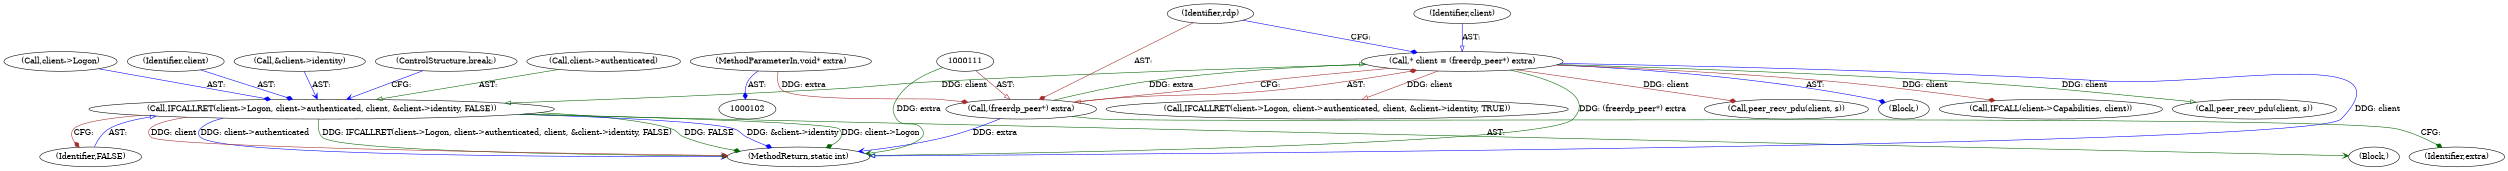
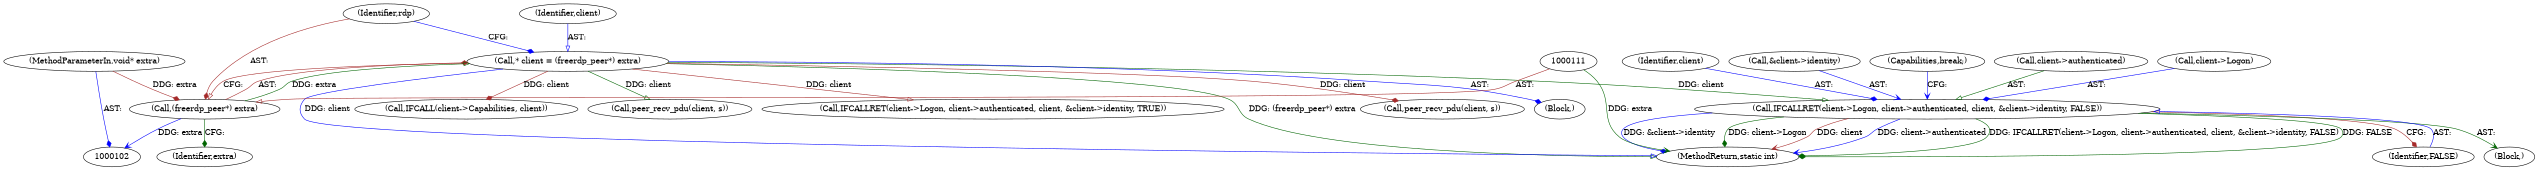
node "(ControlStructure,break;)": label "(ControlStructure,break;)" -> "(Capabilities,break;)"
edge "(Call,(freerdp_peer*) extra)" -> "(MethodReturn,static int)": now "(Call,(freerdp_peer*) extra)" -> "1000102"
